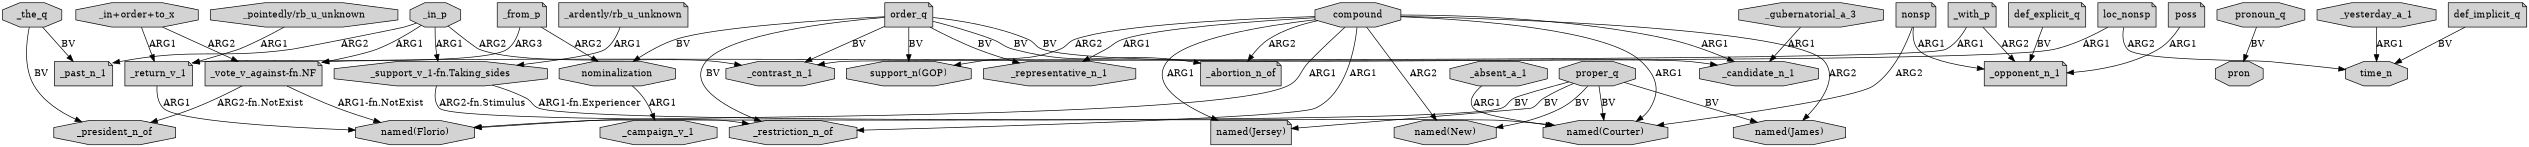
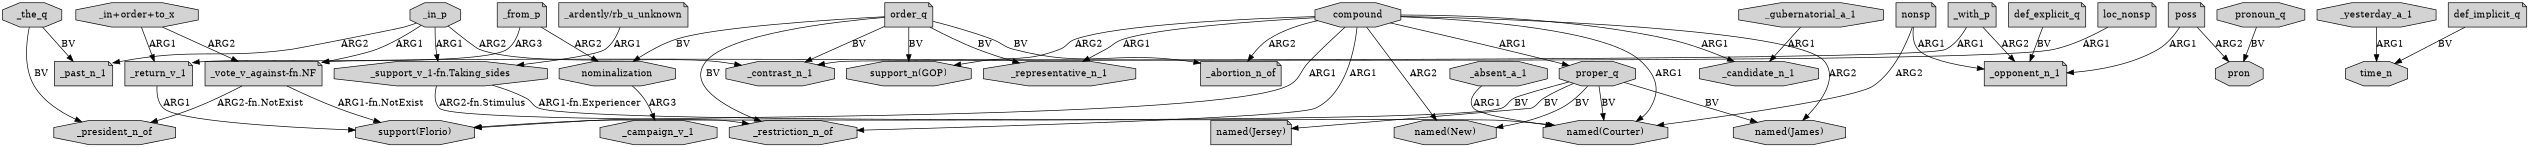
node "_pointedly/rb_u_unknown": removed
node "_gubernatorial_a_3": label "_gubernatorial_a_3" -> "_gubernatorial_a_1"
edge "poss" -> "pron": added, label "ARG2"
edge "compound" -> "named(Jersey)": now "compound" -> "proper_q"
edge "loc_nonsp" -> "time_n": removed, label "ARG2"
edge "order_q" -> "_candidate_n_1": removed, label "BV"
edge "nominalization" -> "_campaign_v_1": label "ARG1" -> "ARG3"
node "named(Florio)": label "named(Florio)" -> "support(Florio)"
